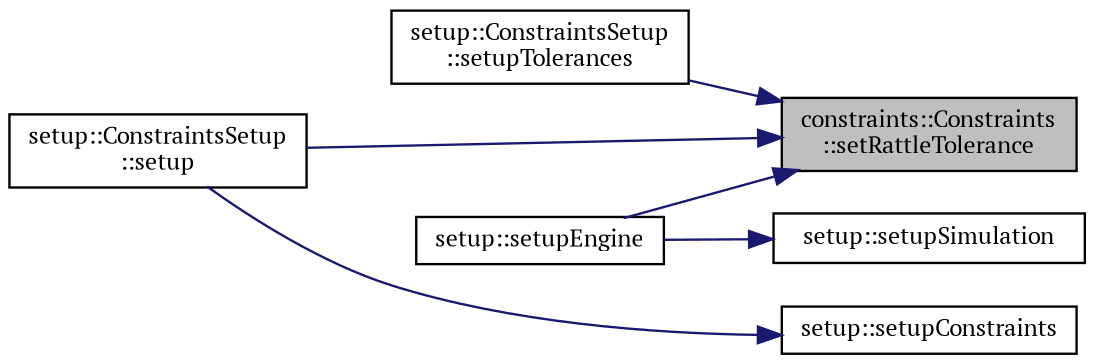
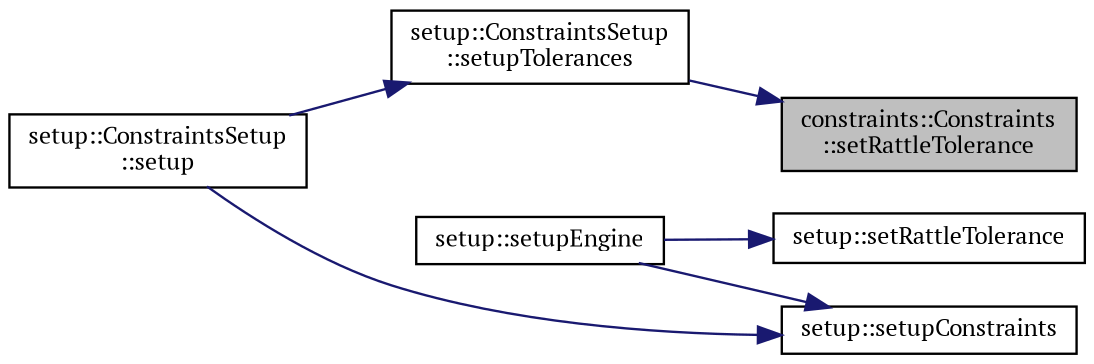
edge "setup::ConstraintsSetup ::setup" -> "constraints::Constraints ::setRattleTolerance": now "setup::ConstraintsSetup ::setup" -> "setup::ConstraintsSetup ::setupTolerances"
edge "setup::setupEngine" -> "constraints::Constraints ::setRattleTolerance": now "setup::setupEngine" -> "setup::setupConstraints"
node "setup::setupSimulation": label "setup::setupSimulation" -> "setup::setRattleTolerance"
